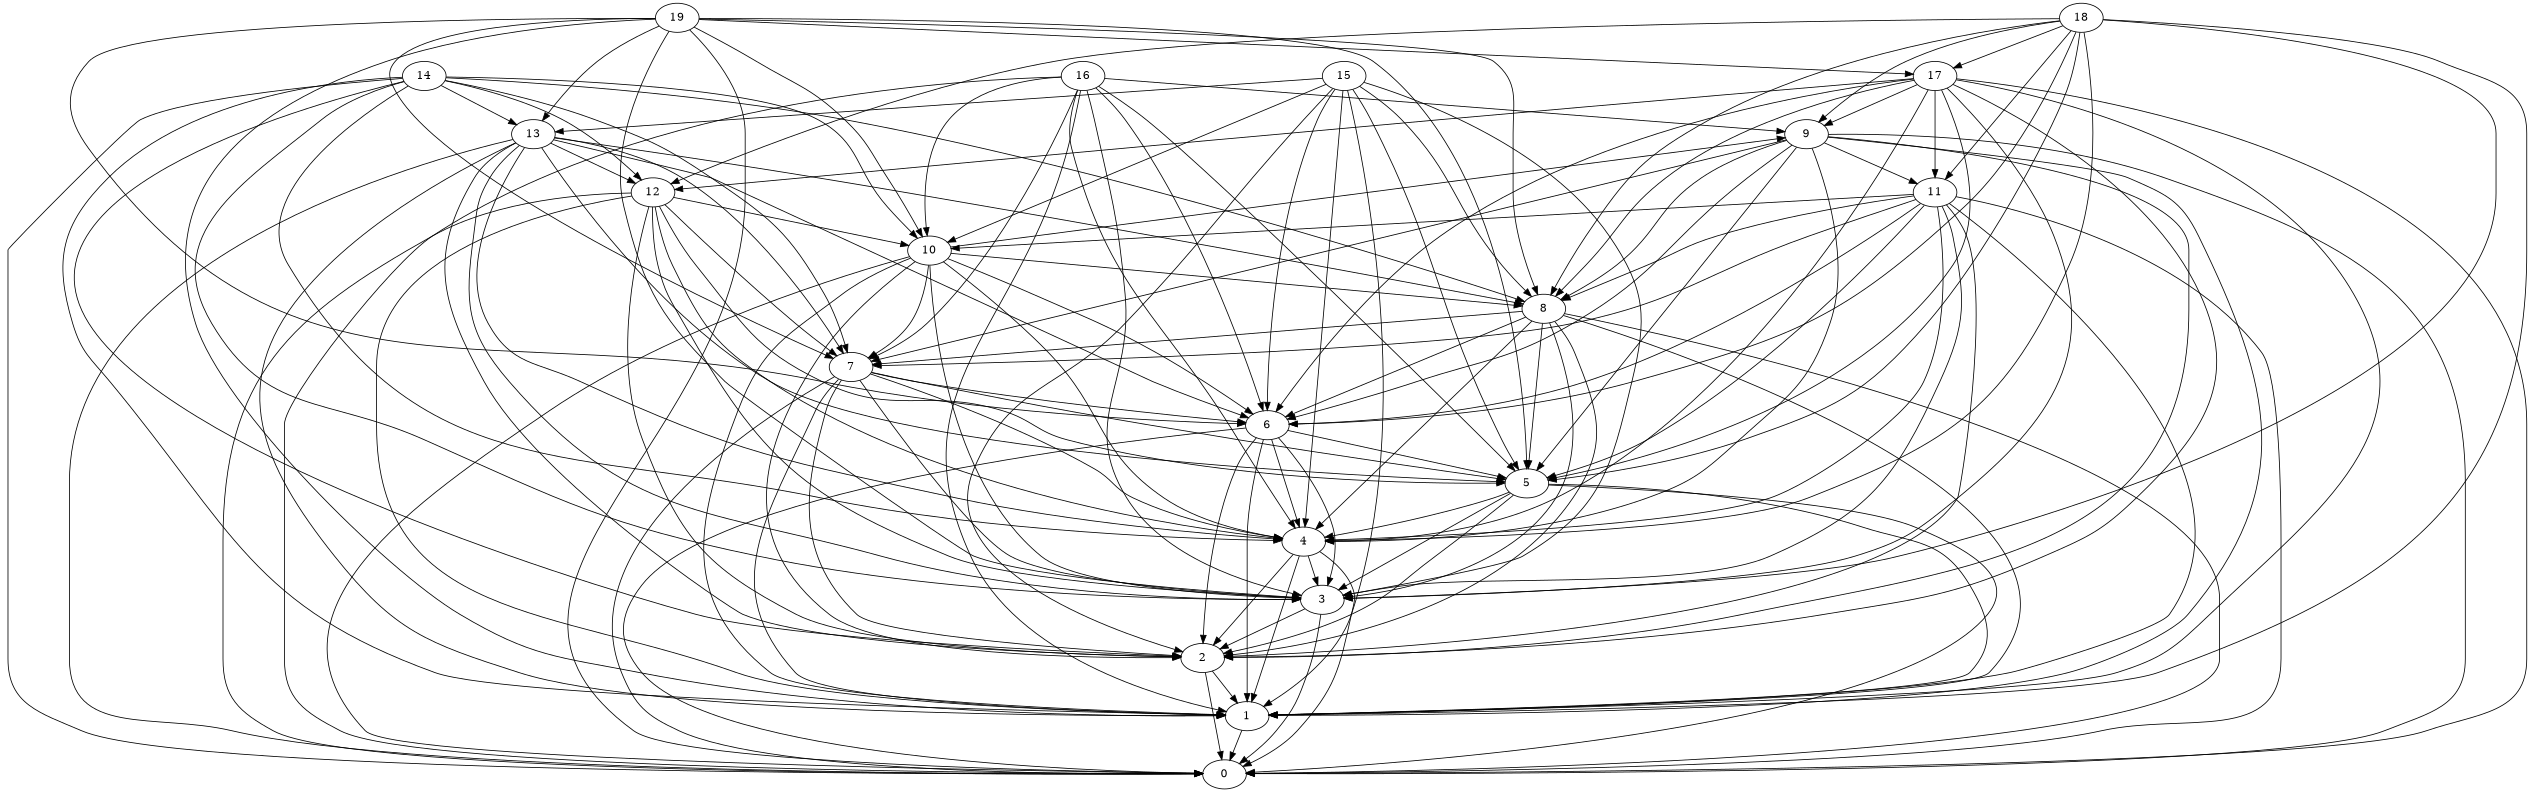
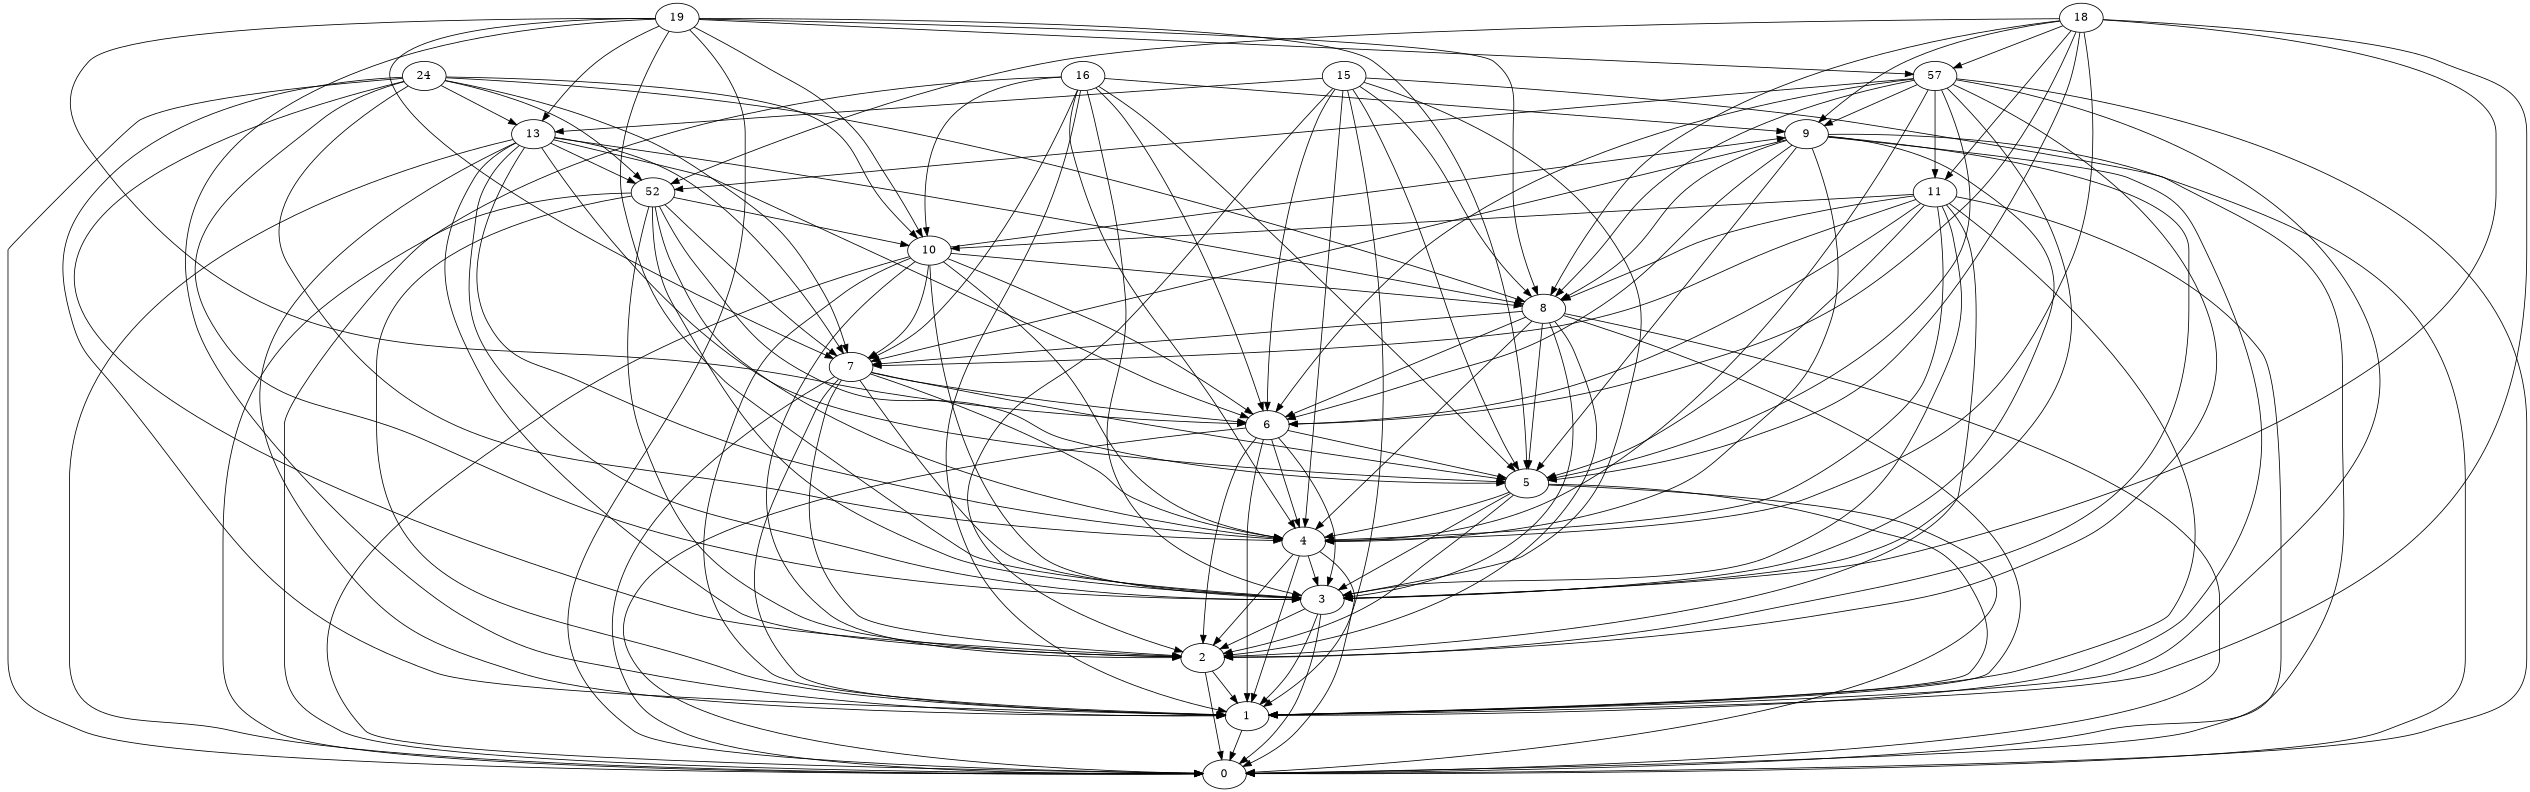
node "14": label "14" -> "24"
node "17": label "17" -> "57"
edge "15" -> "10": now "15" -> "0"
edge "9" -> "11": now "9" -> "3"
node "12": label "12" -> "52"
edge "3" -> "1": added
